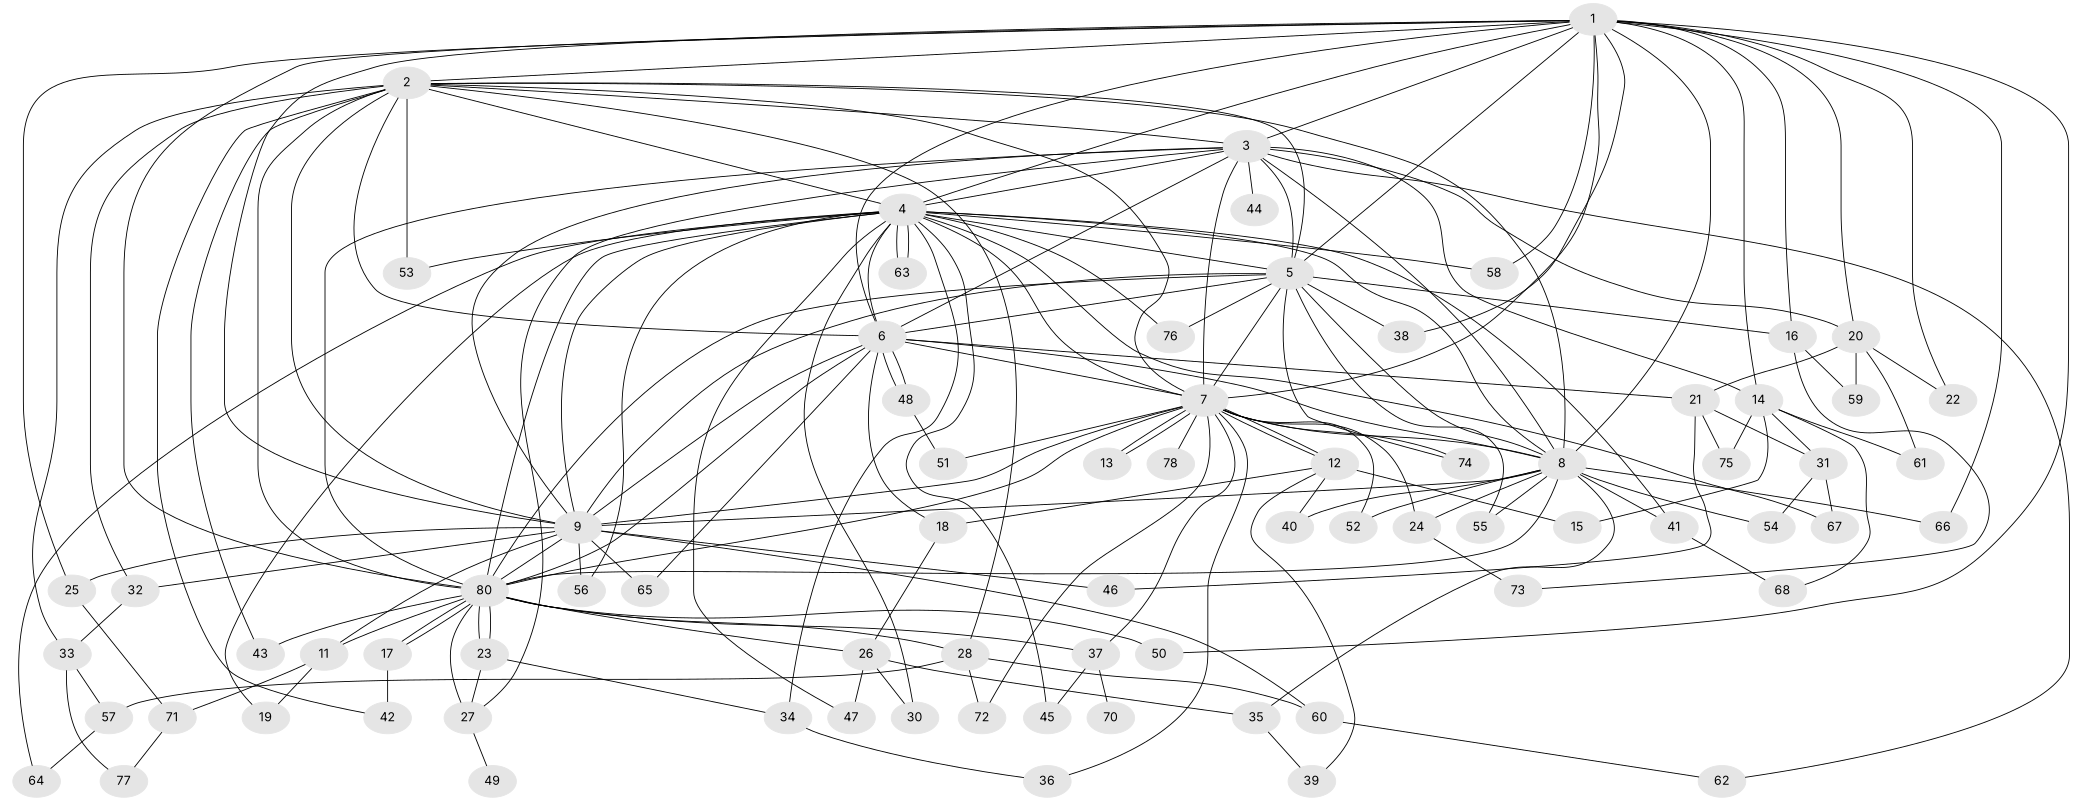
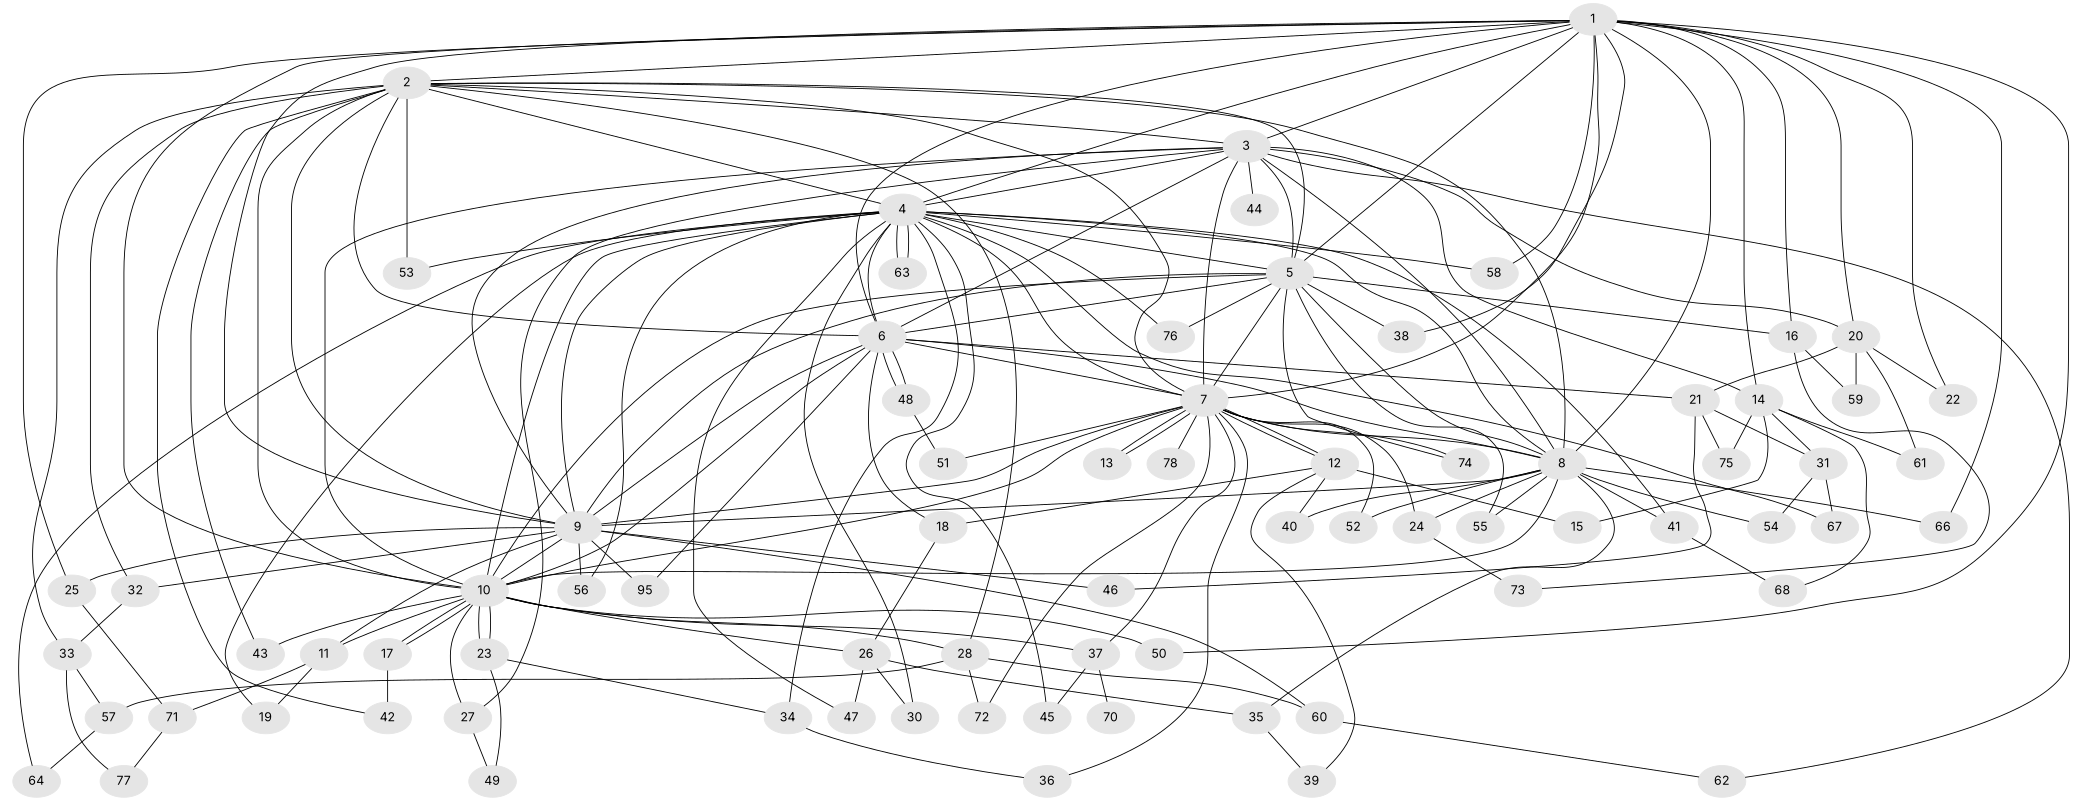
node "80": label "80" -> "10"
node "65": label "65" -> "95"
edge "23" -- "27": now "23" -- "49"
